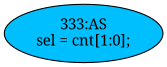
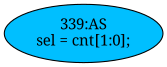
node "333:AS sel = cnt[1:0];": label "333:AS sel = cnt[1:0];" -> "339:AS sel = cnt[1:0];"
